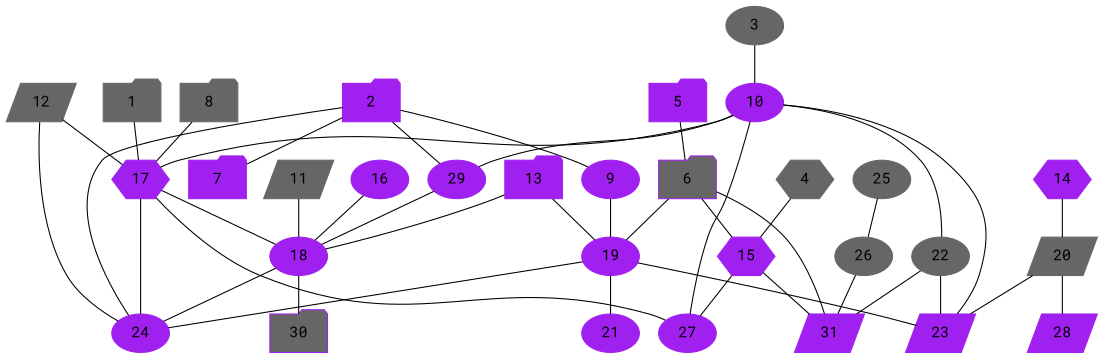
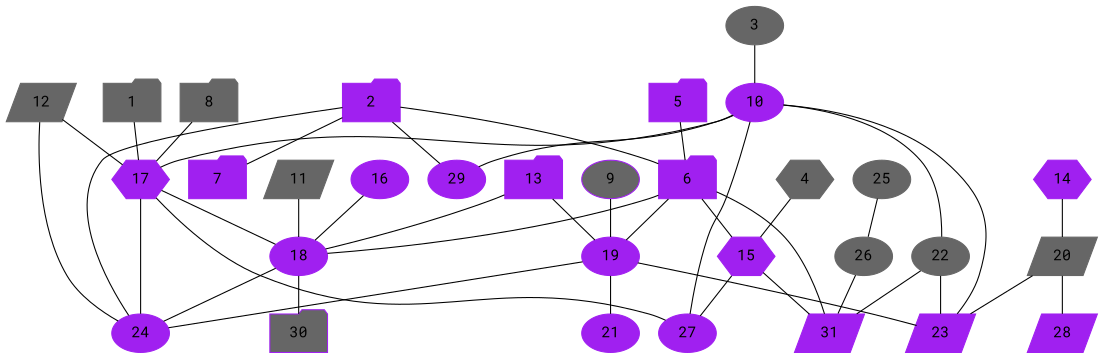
edge "2" -- "9": now "2" -- "6"
node "9": fillcolor purple -> gray40
node "6": fillcolor gray40 -> purple
edge "29" -- "18": now "6" -- "18"
